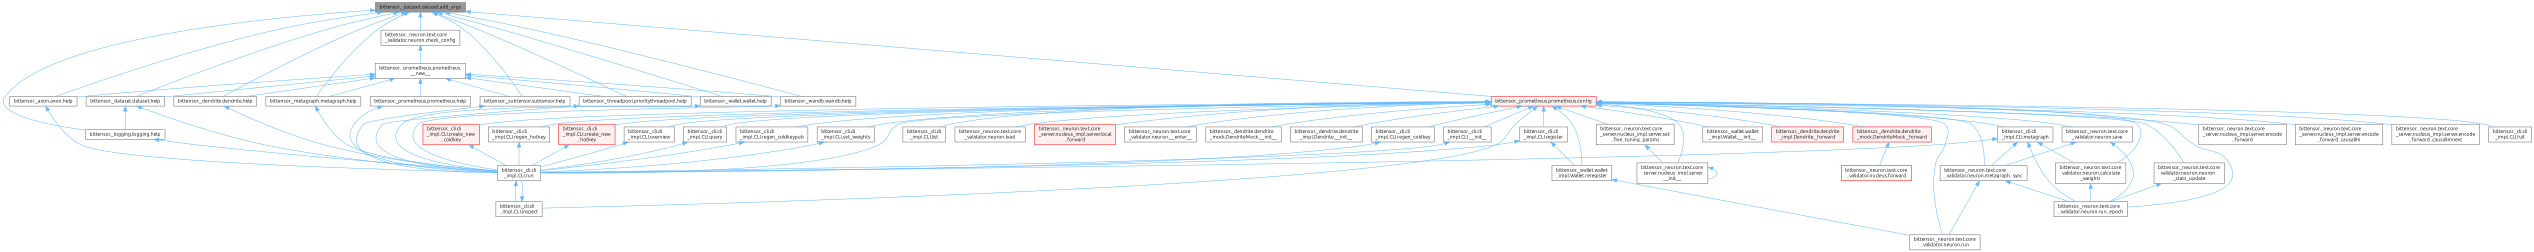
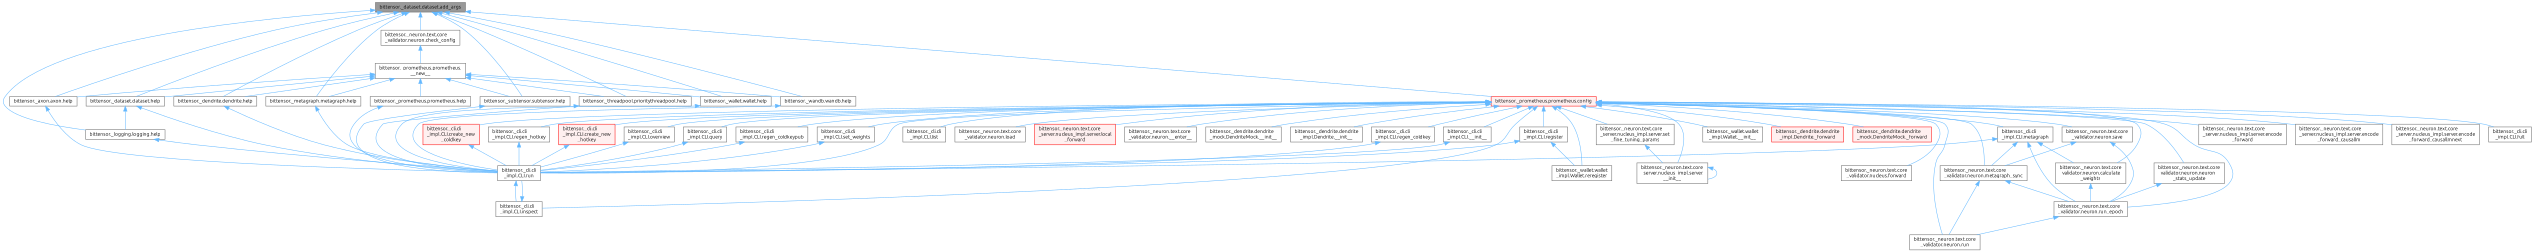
edge "bittensor._neuron.text.core _validator.nucleus.forward" -> "bittensor._dendrite.dendrite _mock.DendriteMock._forward": now "bittensor._neuron.text.core _validator.nucleus.forward" -> "bittensor._prometheus.prometheus.config"
node "bittensor._neuron.text.core _validator.nucleus.forward": color red -> grey40
edge "bittensor._neuron.text.core _validator.neuron.run" -> "bittensor._wallet.wallet _impl.Wallet.reregister": now "bittensor._neuron.text.core _validator.neuron.run" -> "bittensor._neuron.text.core _validator.neuron.run_epoch"
